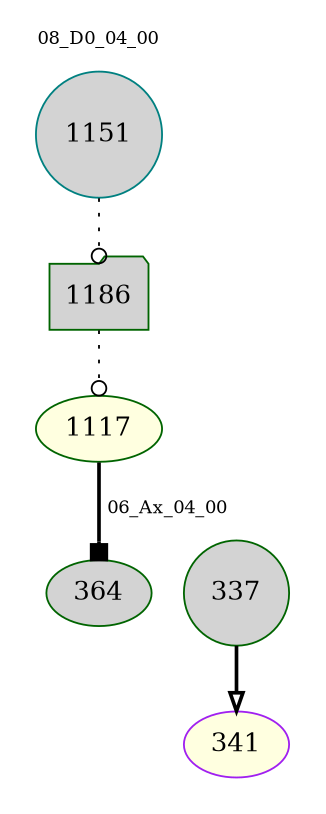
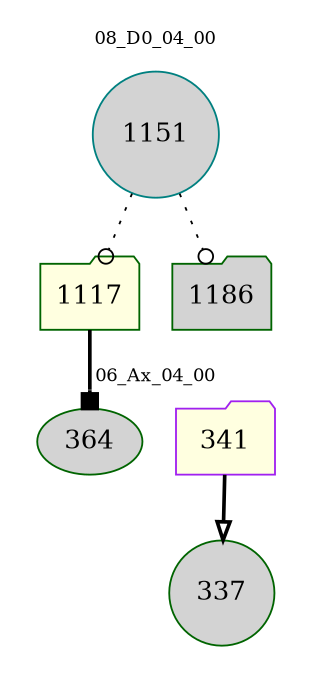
edge "1186" -> "1117": now "1151" -> "1117"
node "1117": shape ellipse -> folder
edge "337" -> "341": reversed
node "341": shape ellipse -> folder
